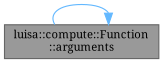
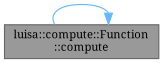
node "luisa::compute::Function ::arguments": label "luisa::compute::Function ::arguments" -> "luisa::compute::Function ::compute"
